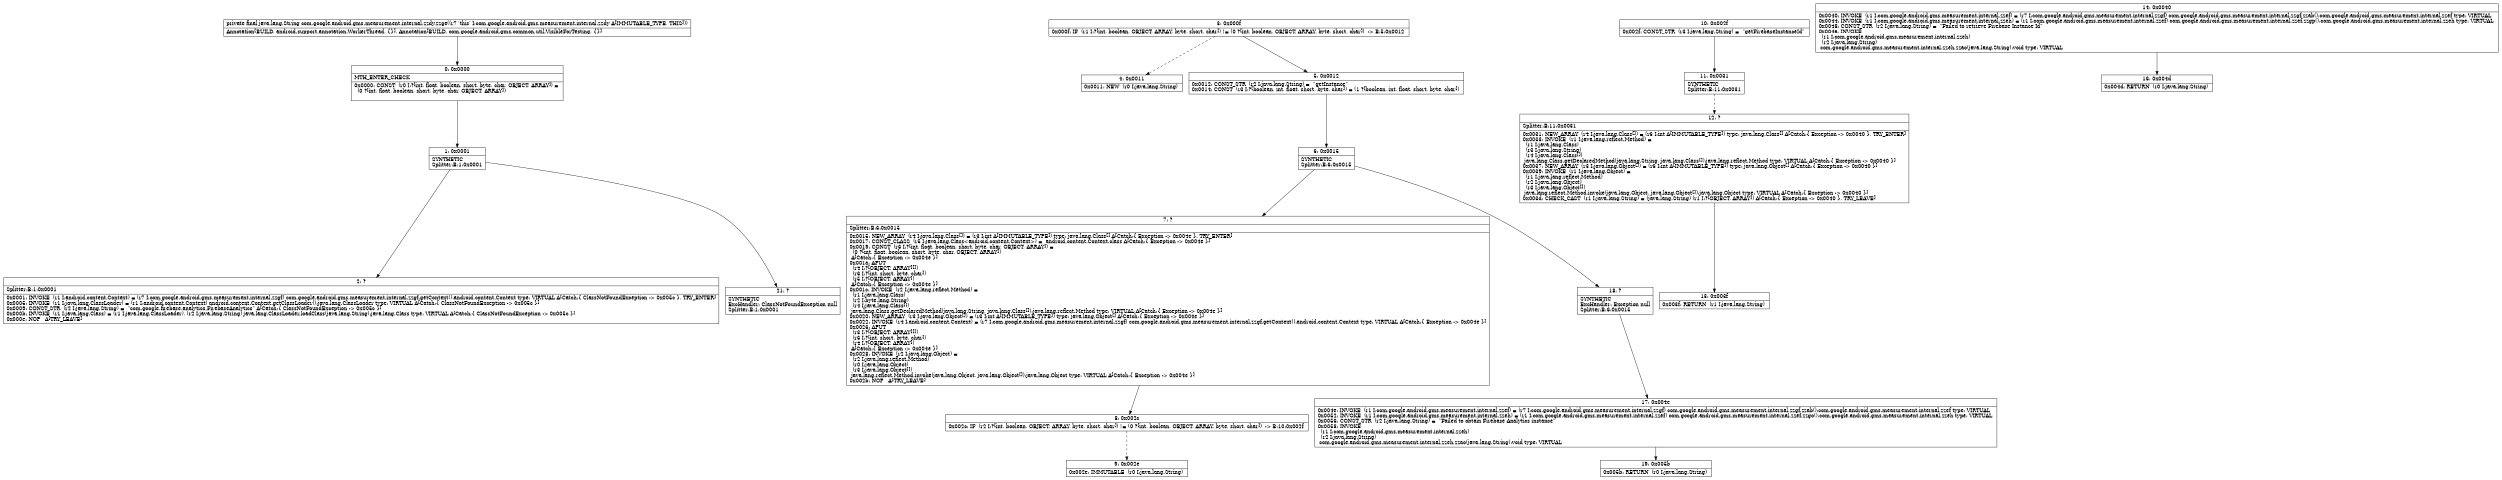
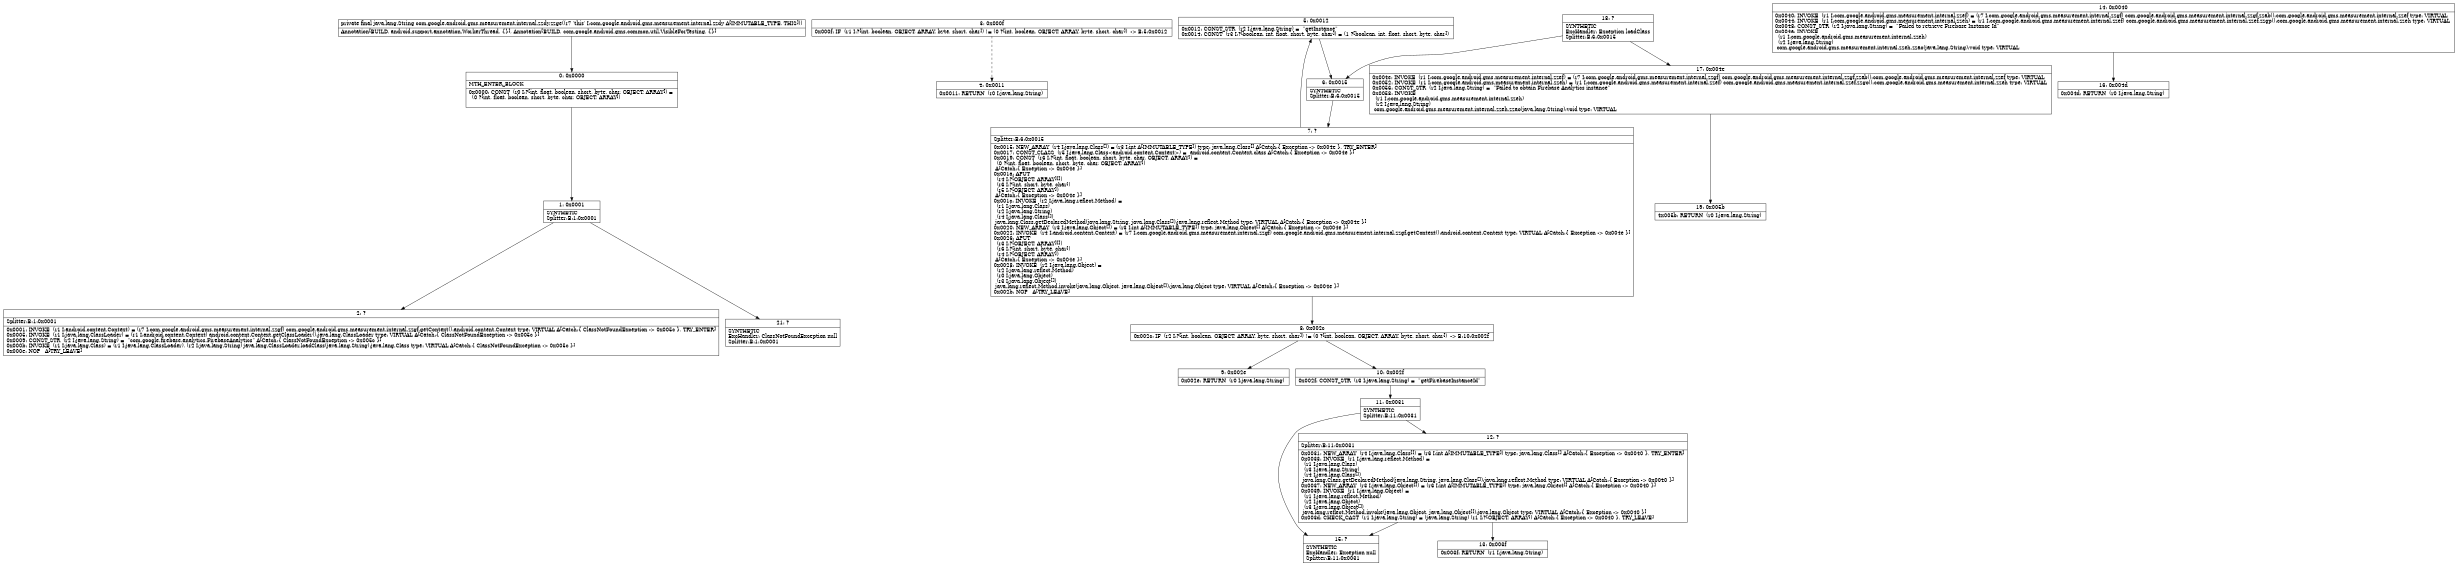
edge "3: 0x000f" -> "5: 0x0012": now "7: ?" -> "5: 0x0012"
node "0: 0x0000": text "MTH_ENTER_CHECK" -> "MTH_ENTER_BLOCK"
node "4: 0x0011": text "0x0011: NEW  (r0 I:java.lang.String)" -> "0x0011: RETURN  (r0 I:java.lang.String)"
edge "11: 0x0031" -> "12: ?": style dashed -> solid
edge "6: 0x0015" -> "18: ?": reversed
node "7: ?": text "(r2 I:byte.lang.String)" -> "(r2 I:java.lang.String)"
node "18: ?": text "ExcHandler: Exception null" -> "ExcHandler: Exception loadClass"
edge "8: 0x002c" -> "10: 0x002f": added
edge "8: 0x002c" -> "9: 0x002e": style dashed -> solid
node "9: 0x002e": text "0x002e: IMMUTABLE  (r0 I:java.lang.String)" -> "0x002e: RETURN  (r0 I:java.lang.String)"
node "19: 0x005b": text "0x005b: RETURN  (r0 I:java.lang.String)" -> "4x005b: RETURN  (r0 I:java.lang.String)"
node "15: ?": added
